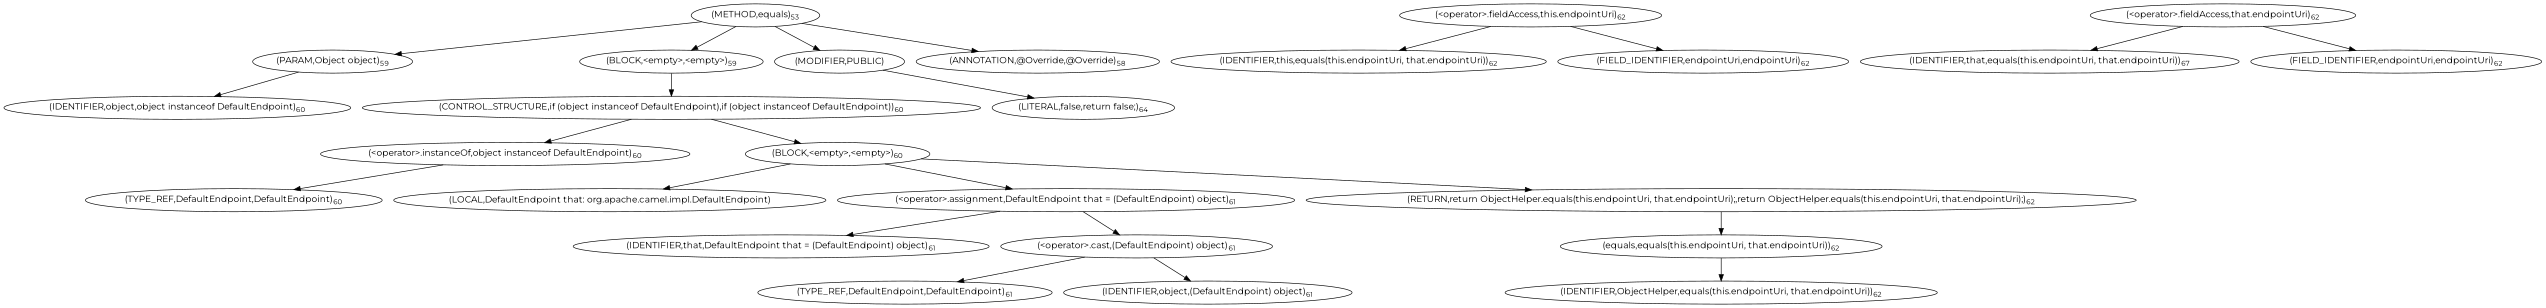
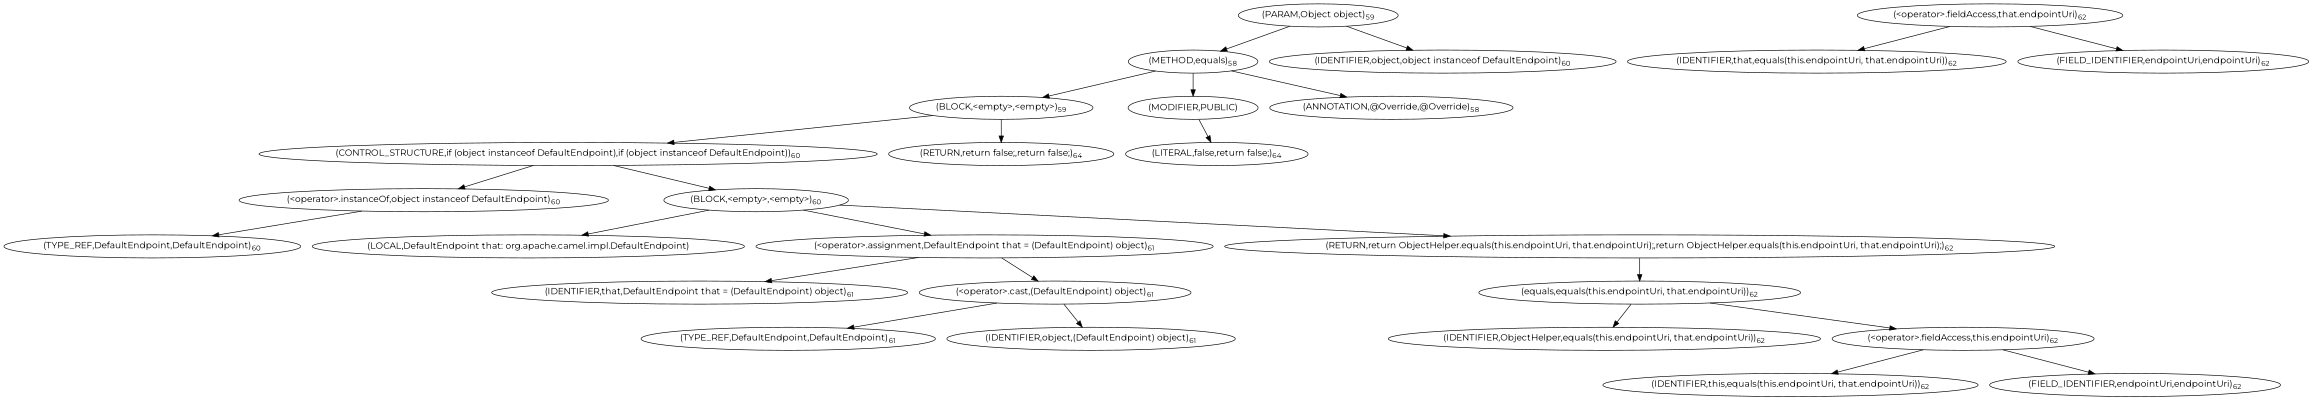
node "(METHOD,equals)": text "53" -> "58"
edge "(METHOD,equals)" -> "(PARAM,Object object)": reversed
node "(IDENTIFIER,that,equals(this.endpointUri, that.endpointUri))": text "67" -> "62"
node "(RETURN,return false;,return false;)": added
edge "(equals,equals(this.endpointUri, that.endpointUri))" -> "(<operator>.fieldAccess,this.endpointUri)": added
